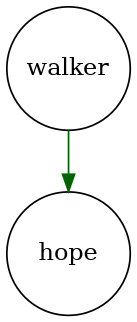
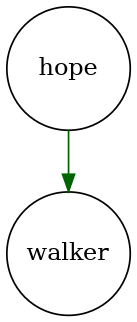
edge "walker" -> "hope": reversed
